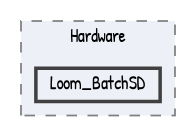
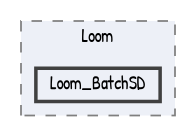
cluster "Hardware": label "Hardware" -> "Loom"
